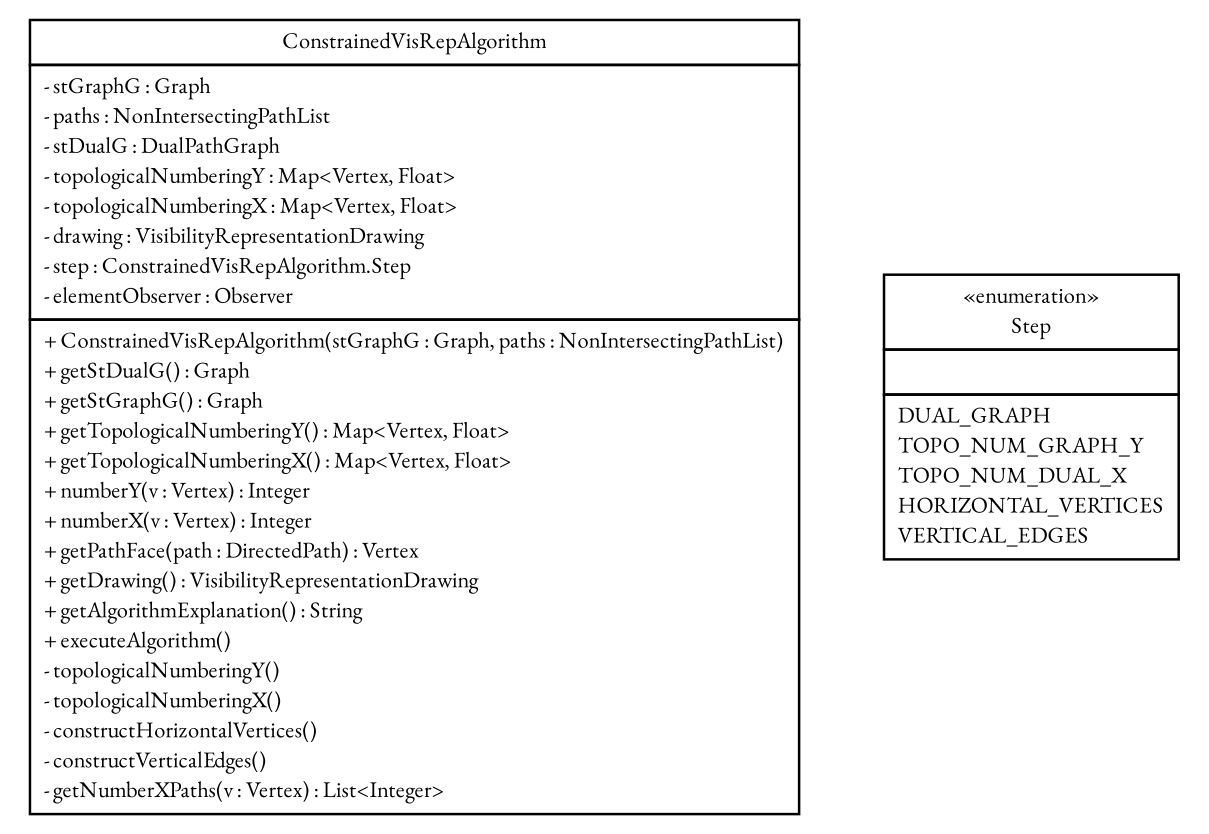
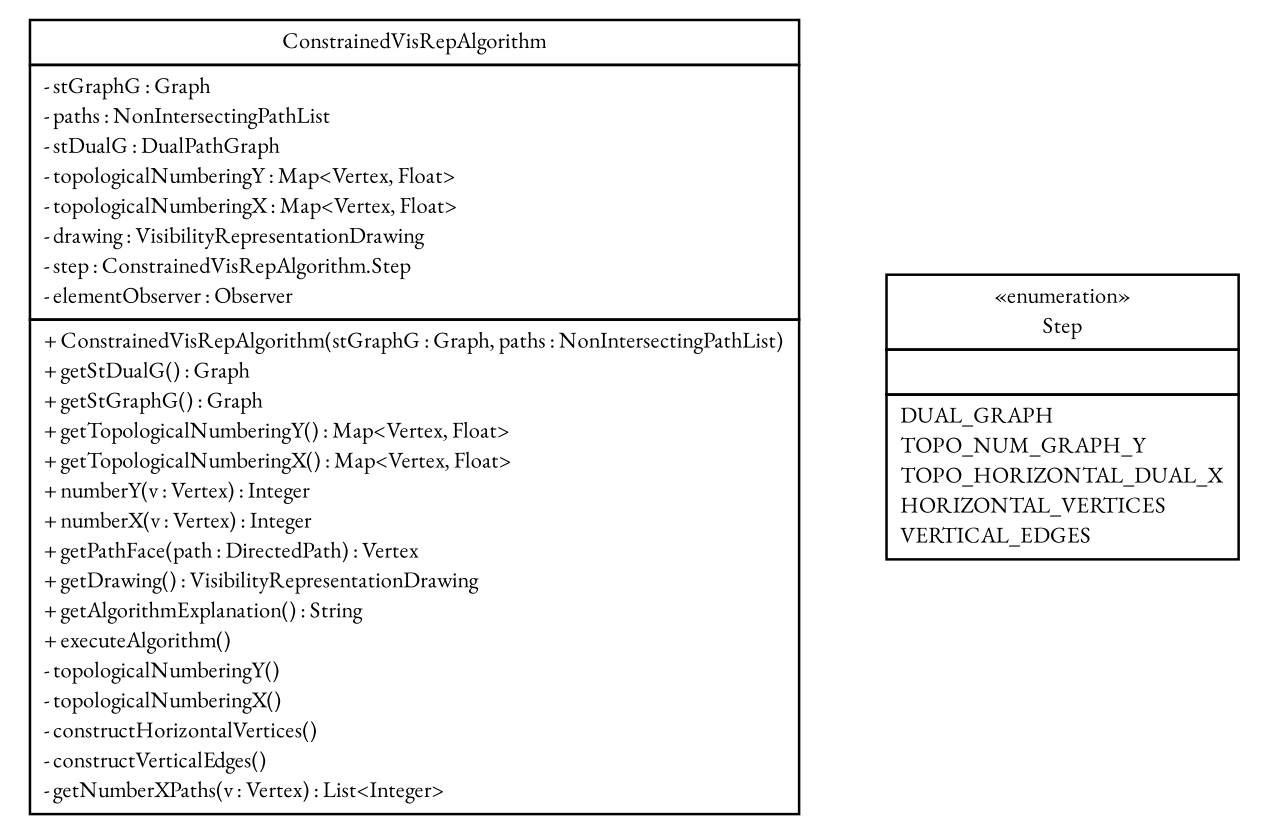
node "Step": text "TOPO_NUM_DUAL_X" -> "TOPO_HORIZONTAL_DUAL_X"
